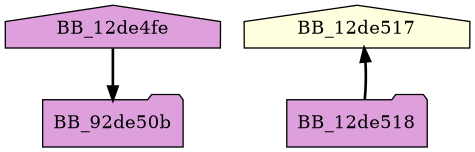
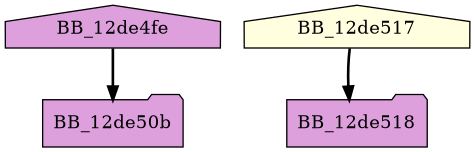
edge "BB_12de518" -> "BB_12de517": reversed
node "BB_92de50b": label "BB_92de50b" -> "BB_12de50b"
